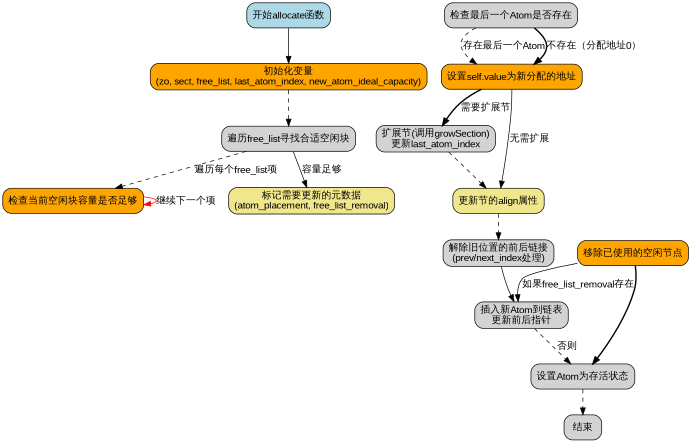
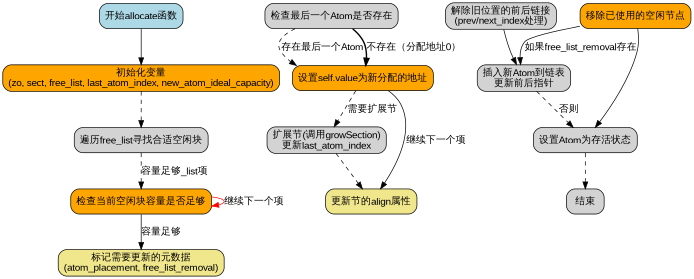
edge "设置self.value为新分配的地址" -> "扩展节(调用growSection) 更新last_atom_index": style bold -> dashed
edge "设置self.value为新分配的地址" -> "更新节的align属性": label "无需扩展" -> "继续下一个项"
edge "遍历free_list寻找合适空闲块" -> "标记需要更新的元数据 (atom_placement, free_list_removal)": now "检查当前空闲块容量是否足够" -> "标记需要更新的元数据 (atom_placement, free_list_removal)"
edge "遍历free_list寻找合适空闲块" -> "检查当前空闲块容量是否足够": label "遍历每个free_list项" -> "容量足够_list项"
edge "更新节的align属性" -> "解除旧位置的前后链接 (prev/next_index处理)": removed
edge "移除已使用的空闲节点" -> "设置Atom为存活状态": style bold -> solid
